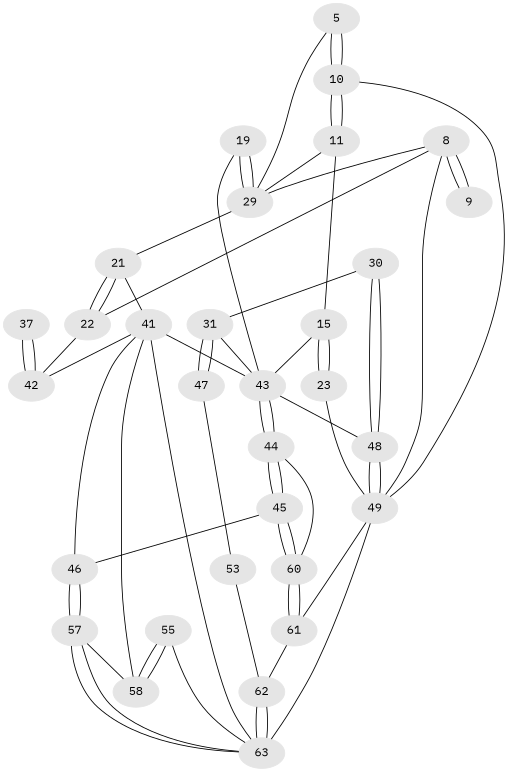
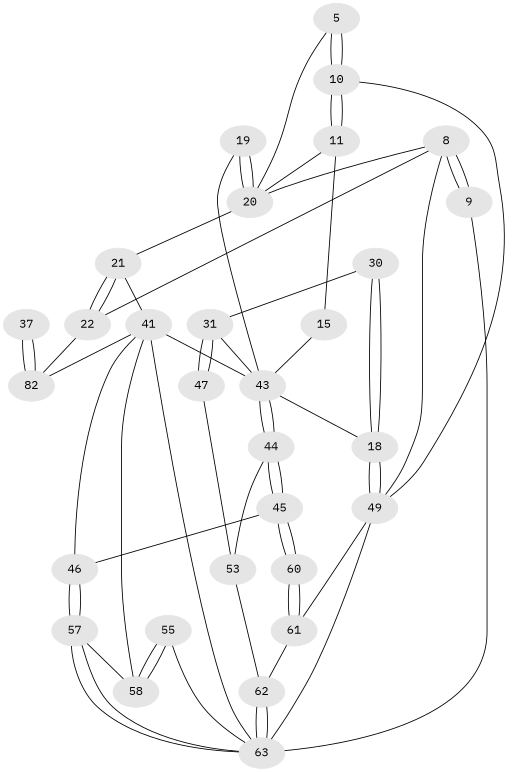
node "29": label "29" -> "20"
node "42": label "42" -> "82"
node "23": removed
node "48": label "48" -> "18"
edge "44" -- "60": now "44" -- "53"
edge "9" -- "63": added
